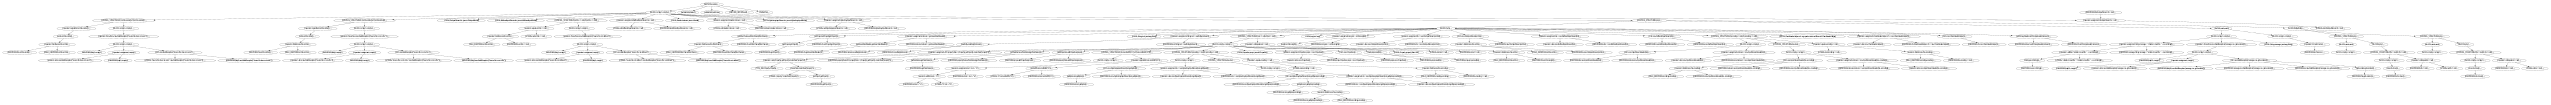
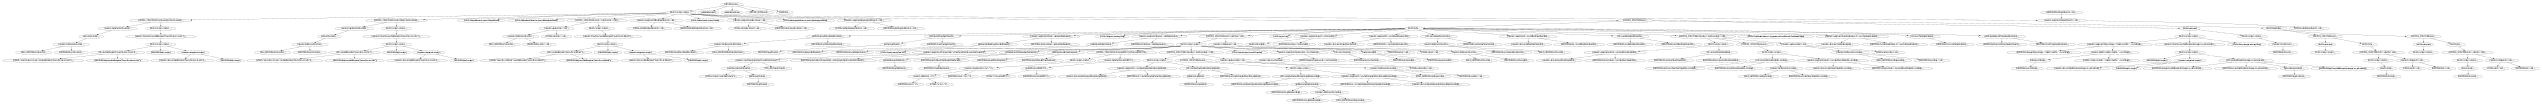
edge "(readFully,readFully(instream))" -> "(IDENTIFIER,crh,readFully(instream))": now "(IDENTIFIER,propertyTask,setTaskName(getTaskName()))" -> "(IDENTIFIER,crh,readFully(instream))"
